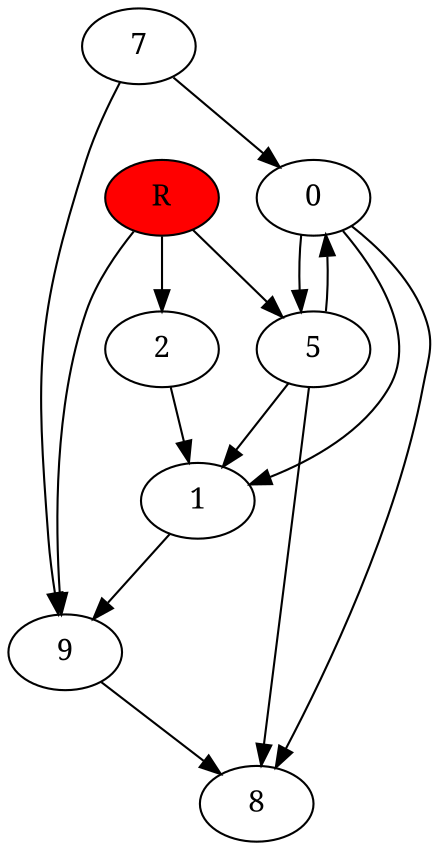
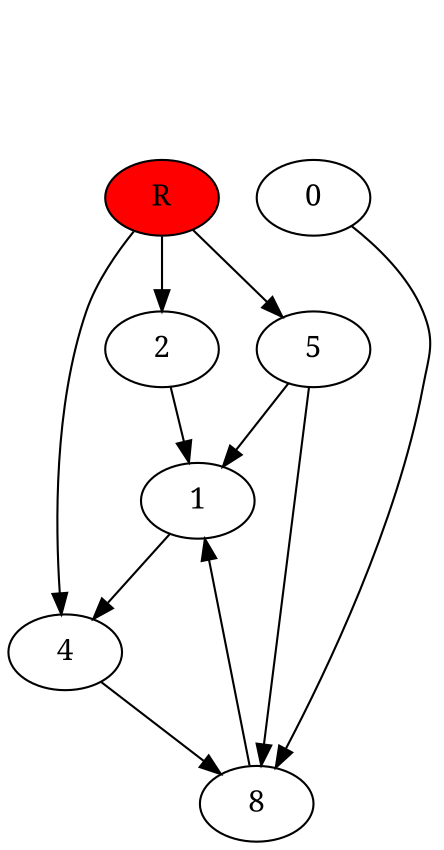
node "7": removed
edge "0" -> "5": removed
edge "5" -> "0": removed
edge "0" -> "1": now "8" -> "1"
node "9": label "9" -> "4"
